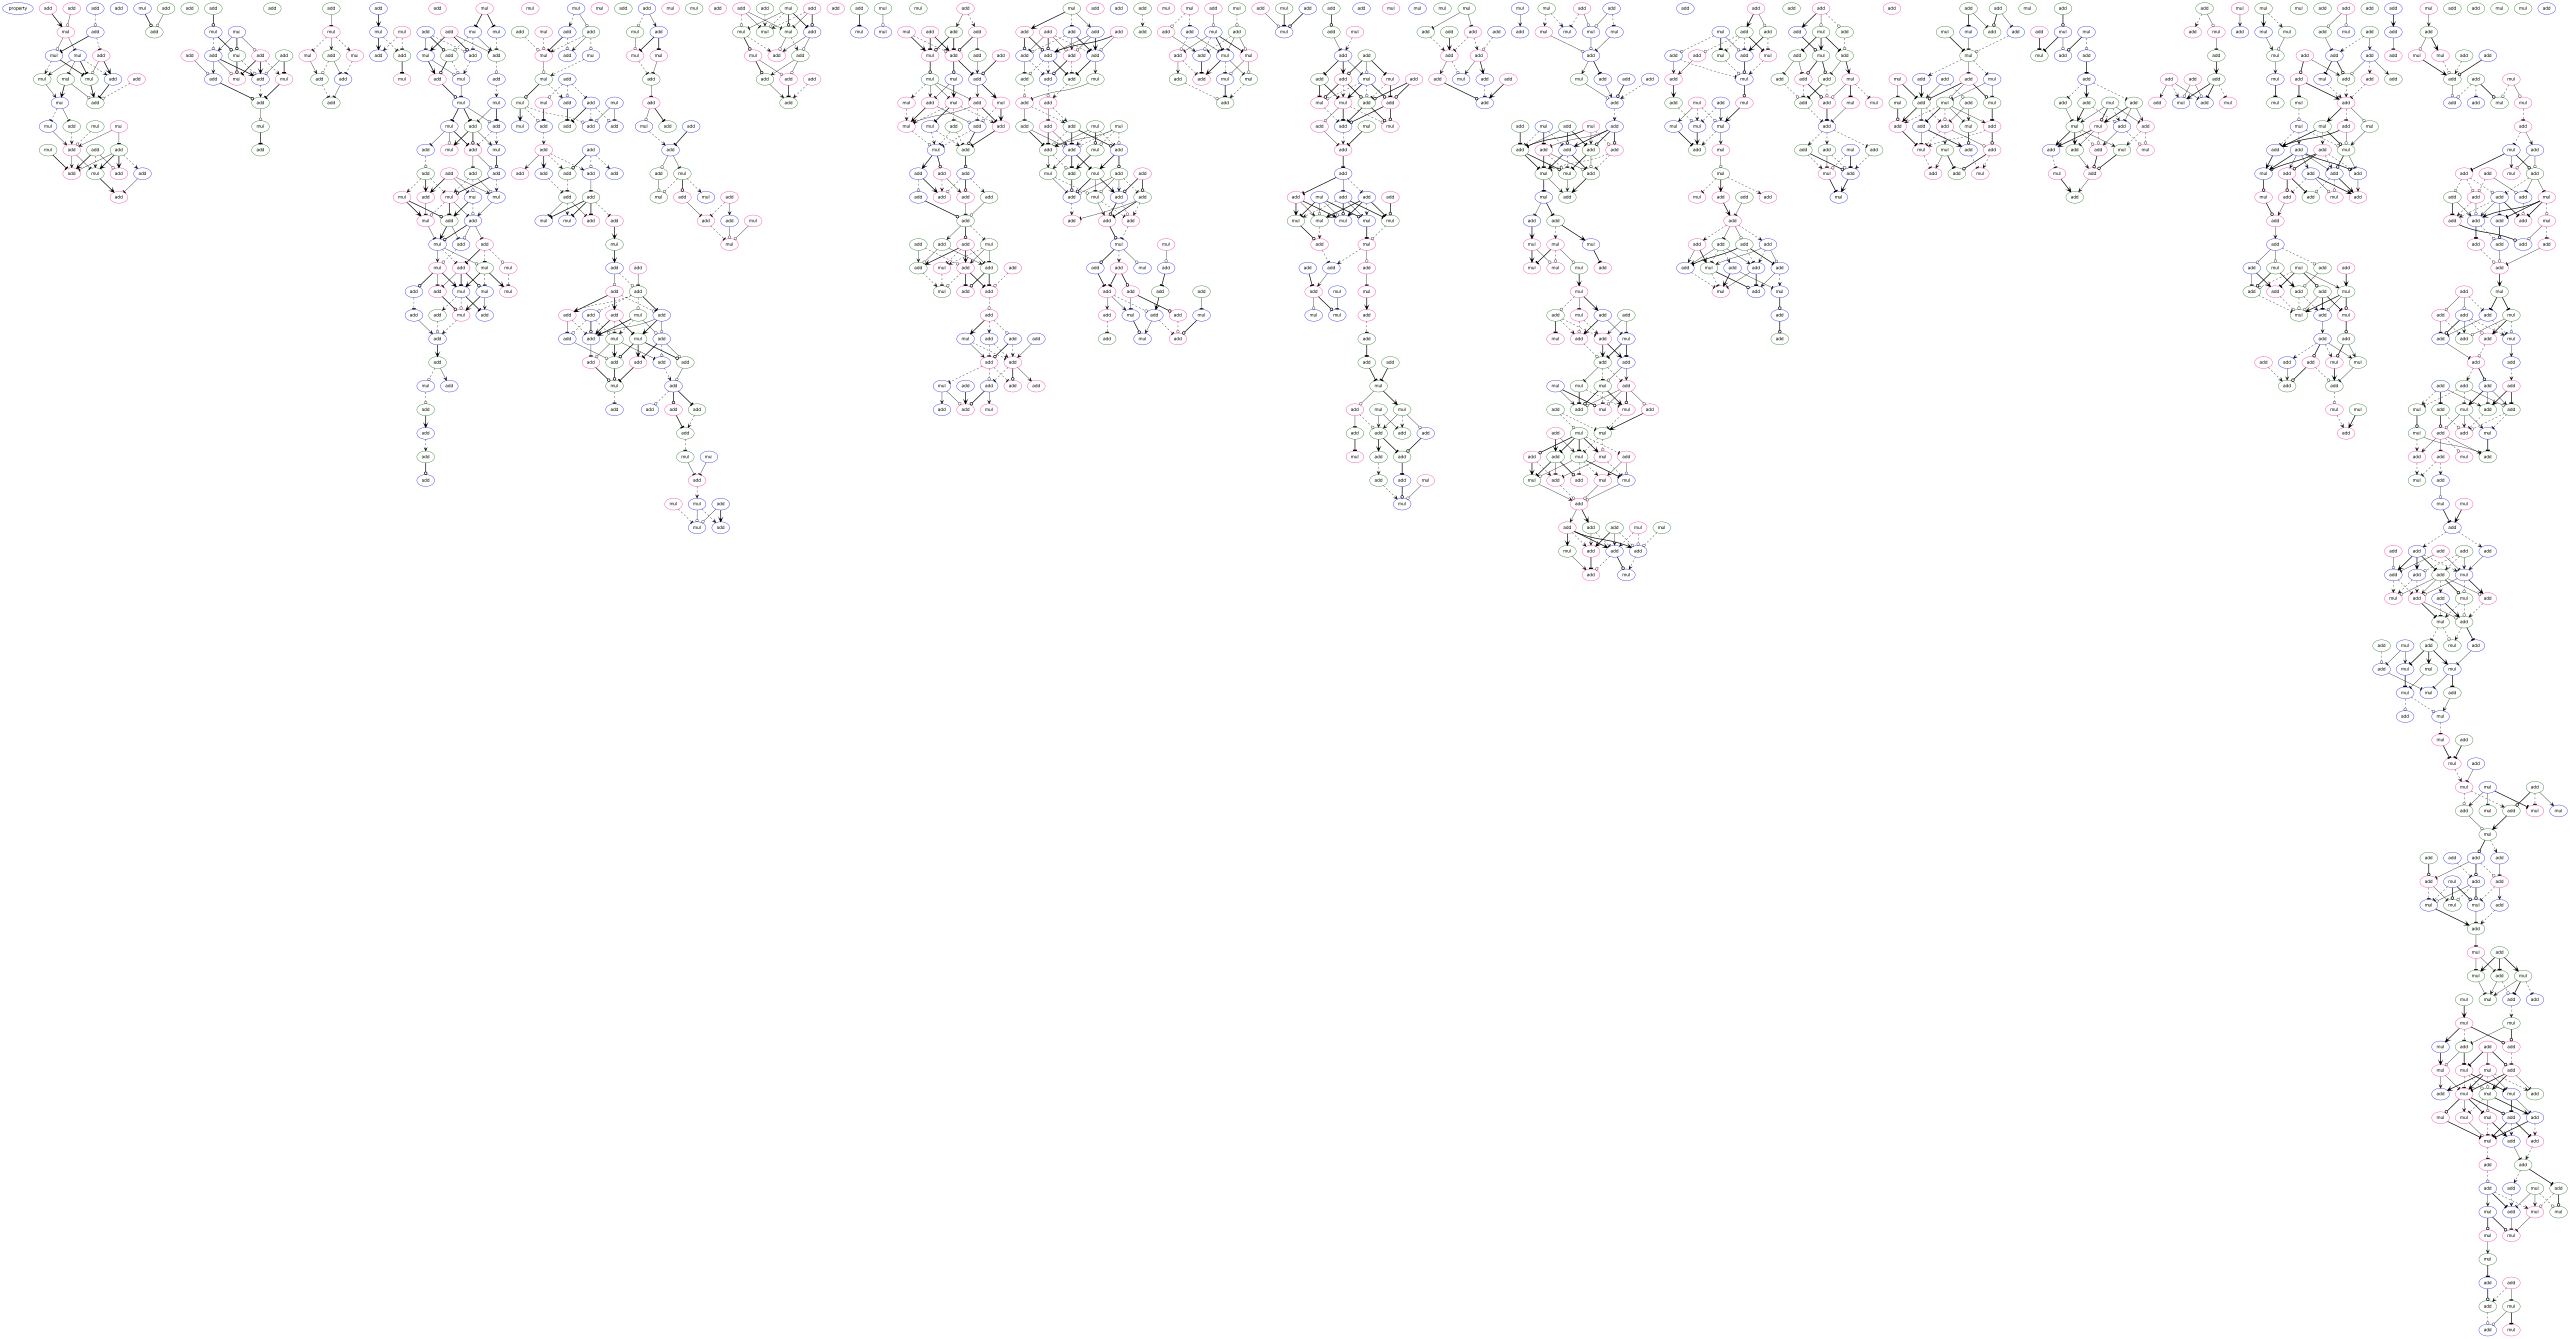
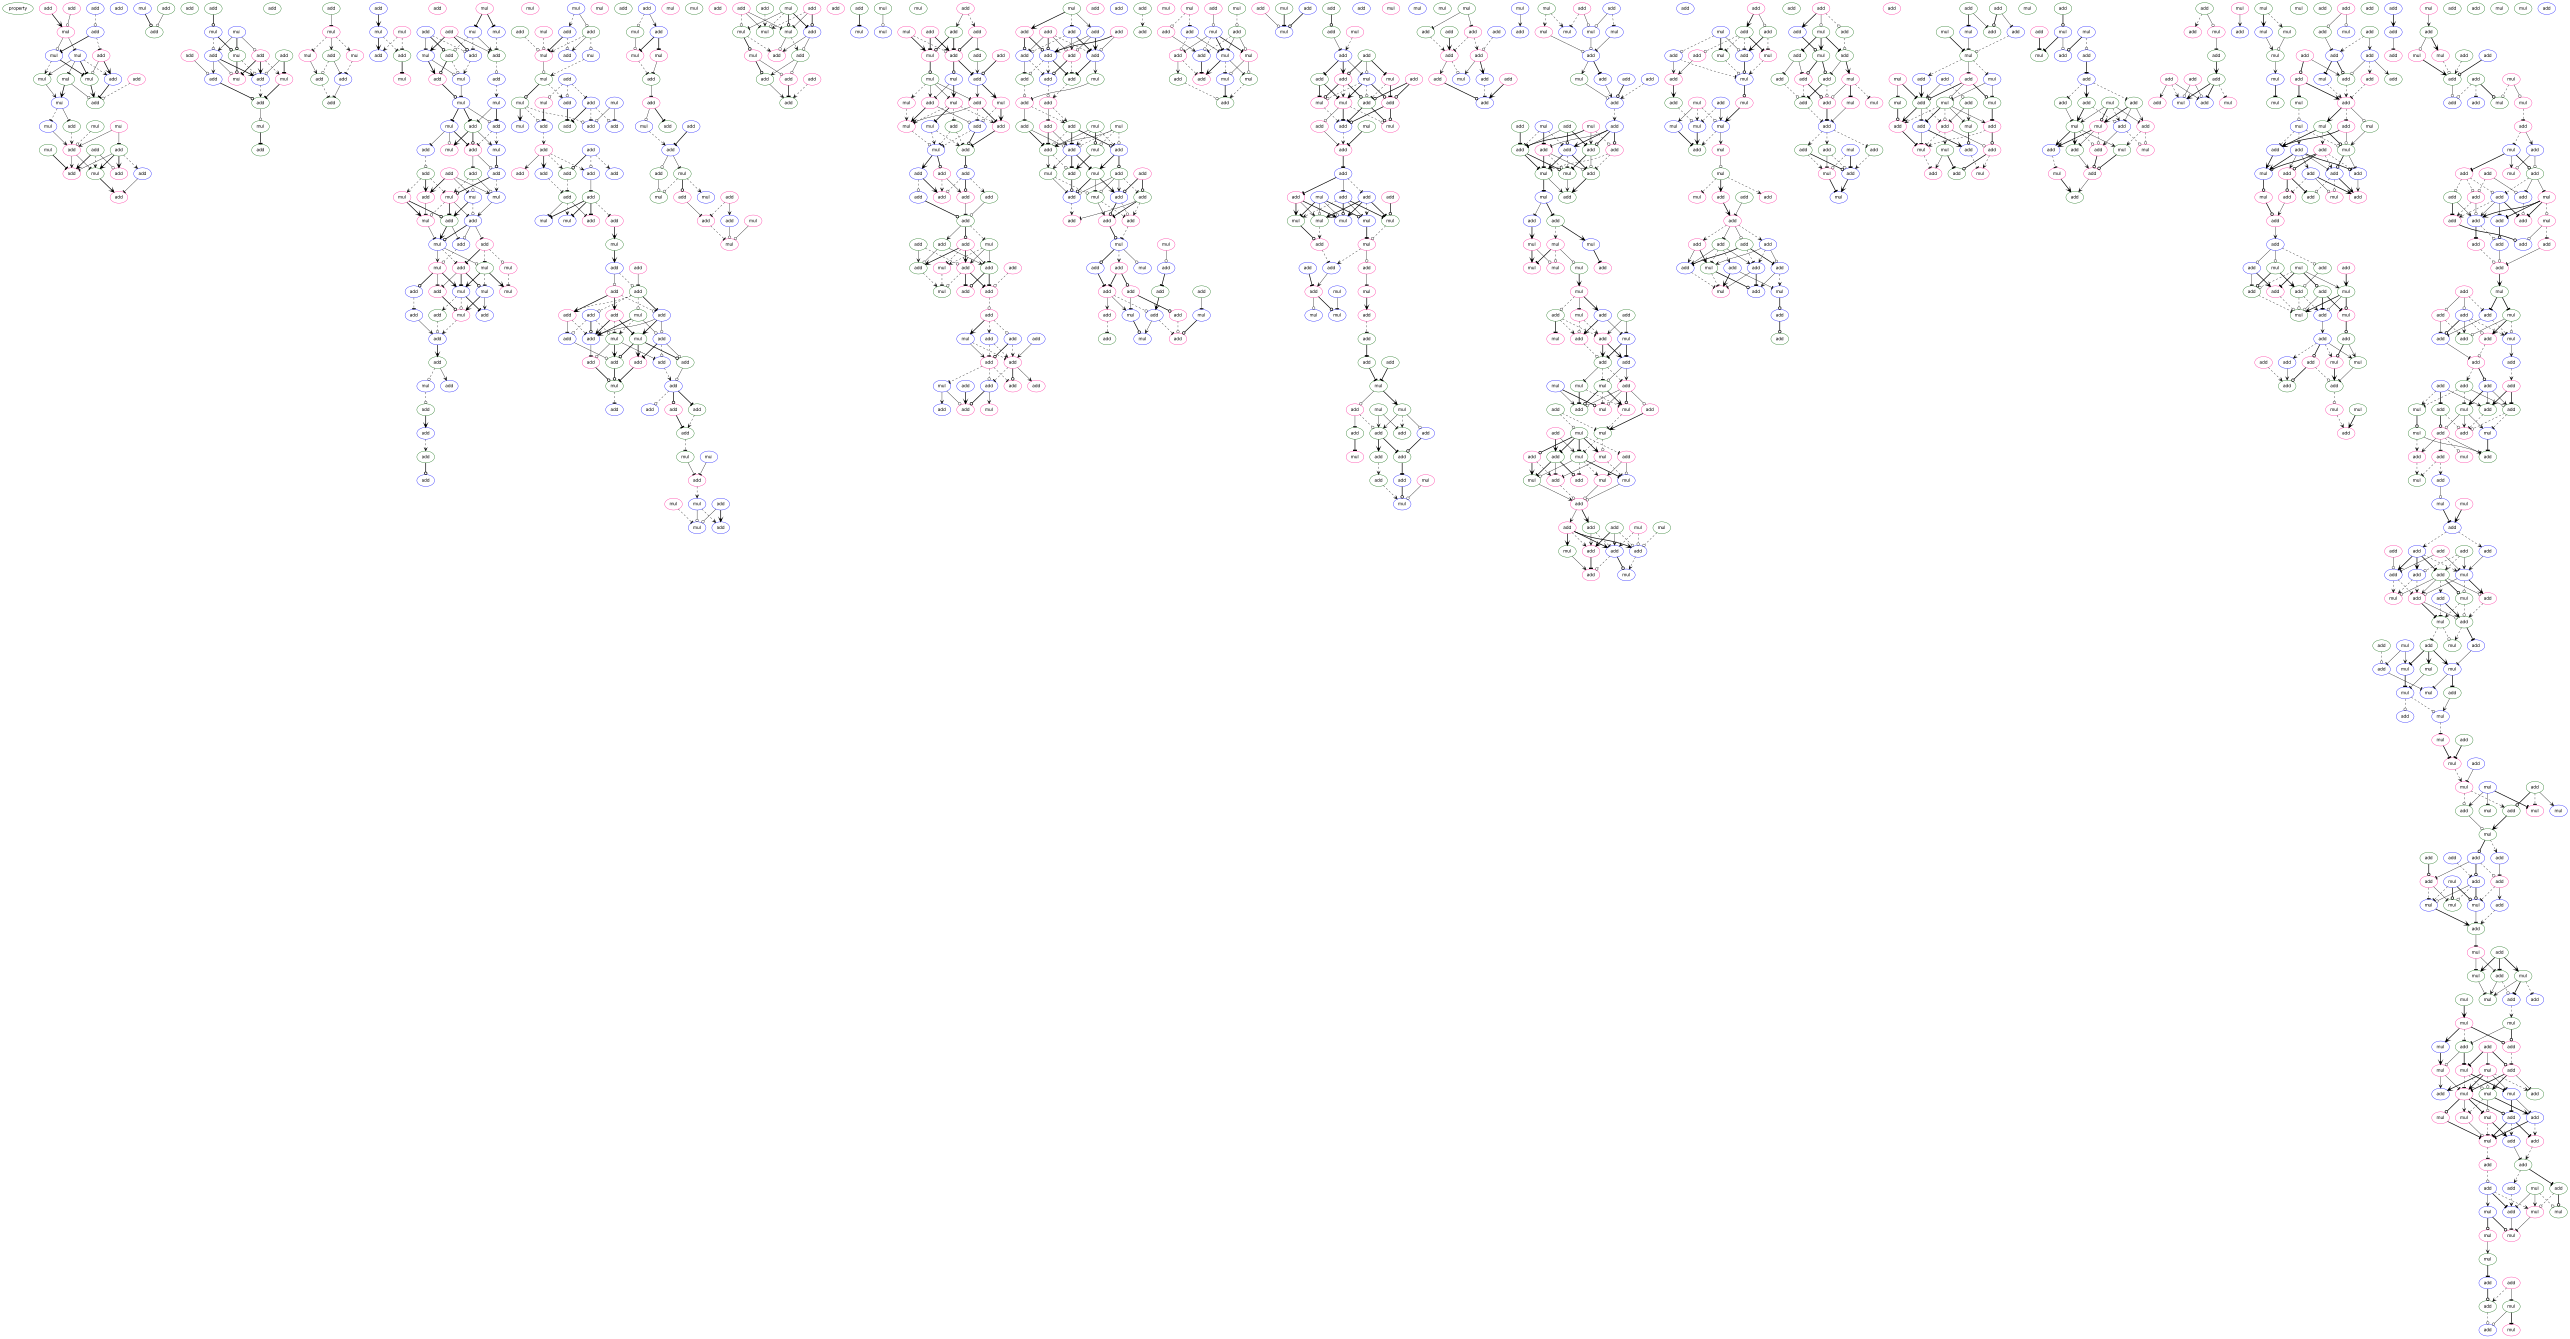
node "property": color blue -> darkgreen
